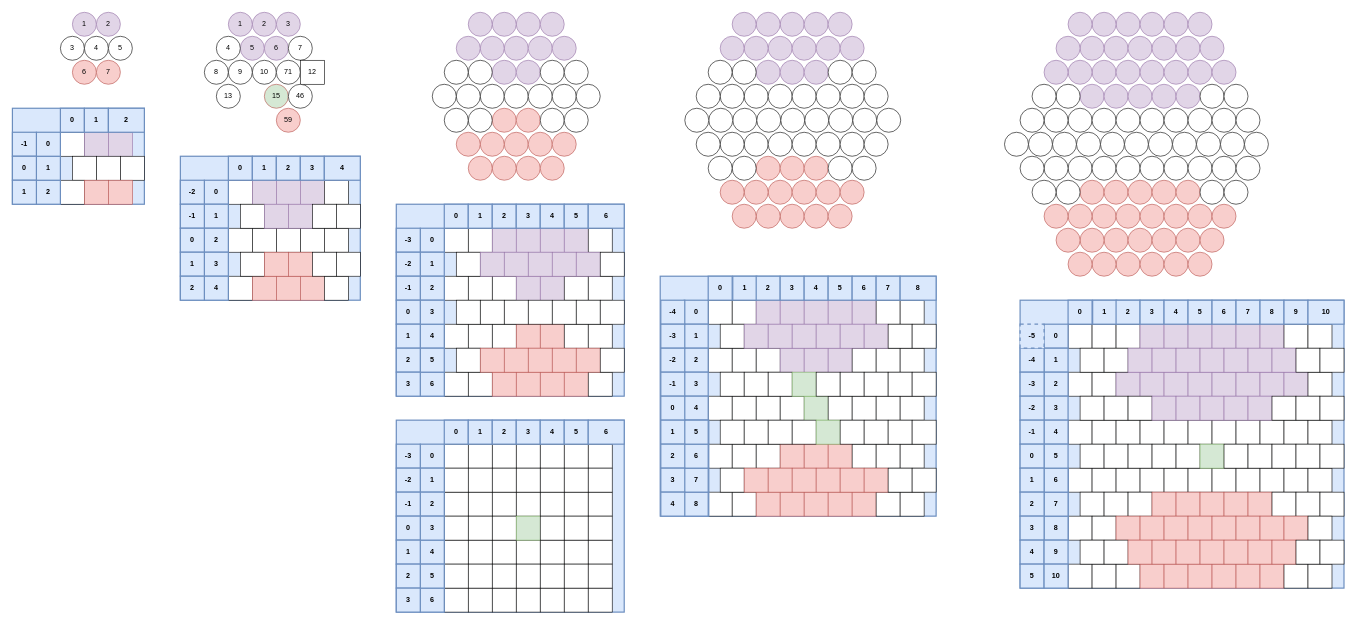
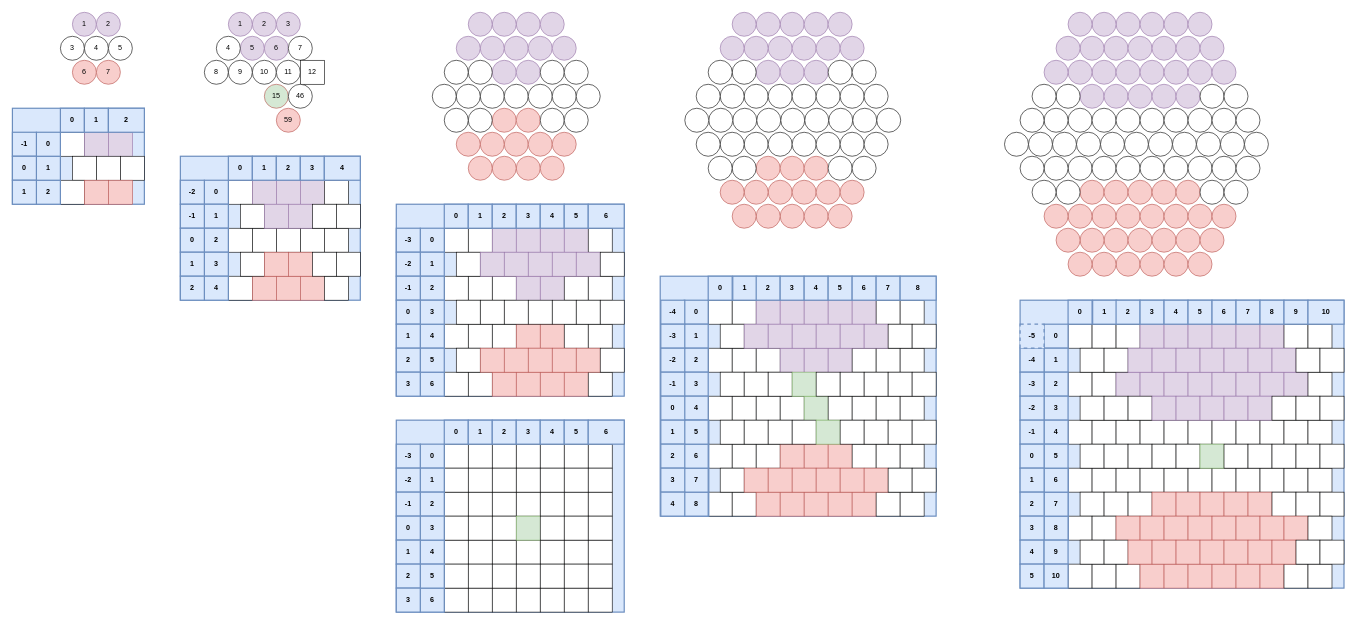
node "71": label "71" -> "11"
node "13": removed
